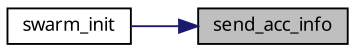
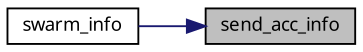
node "swarm_init": label "swarm_init" -> "swarm_info"
